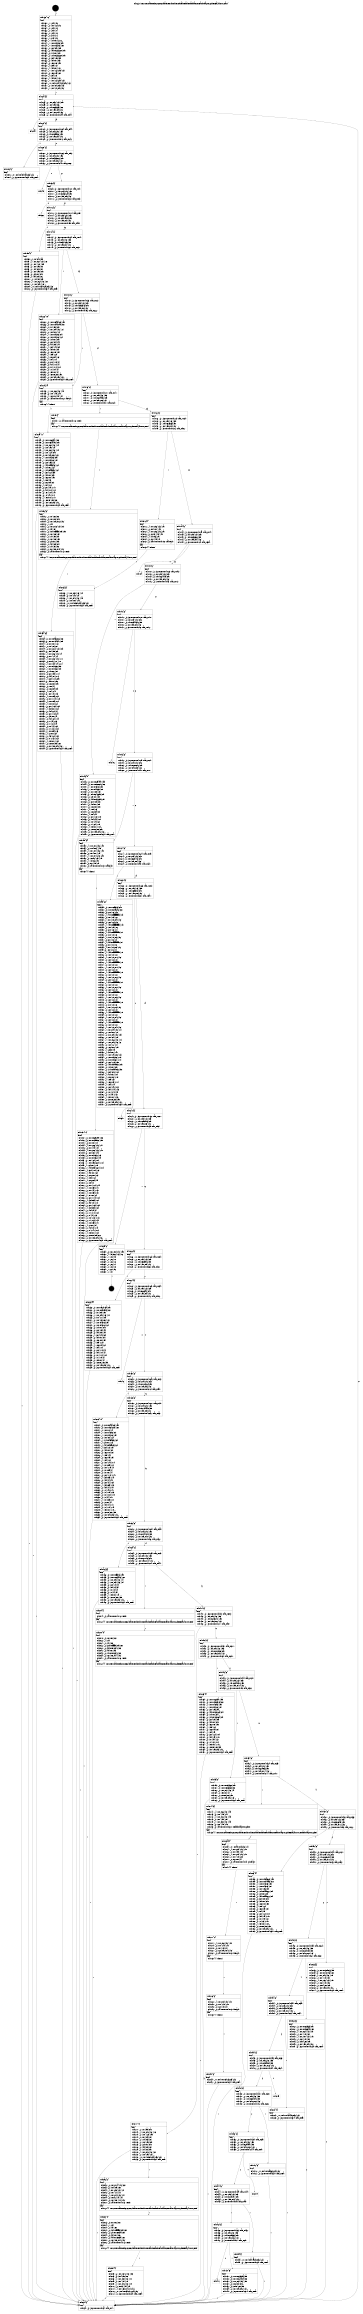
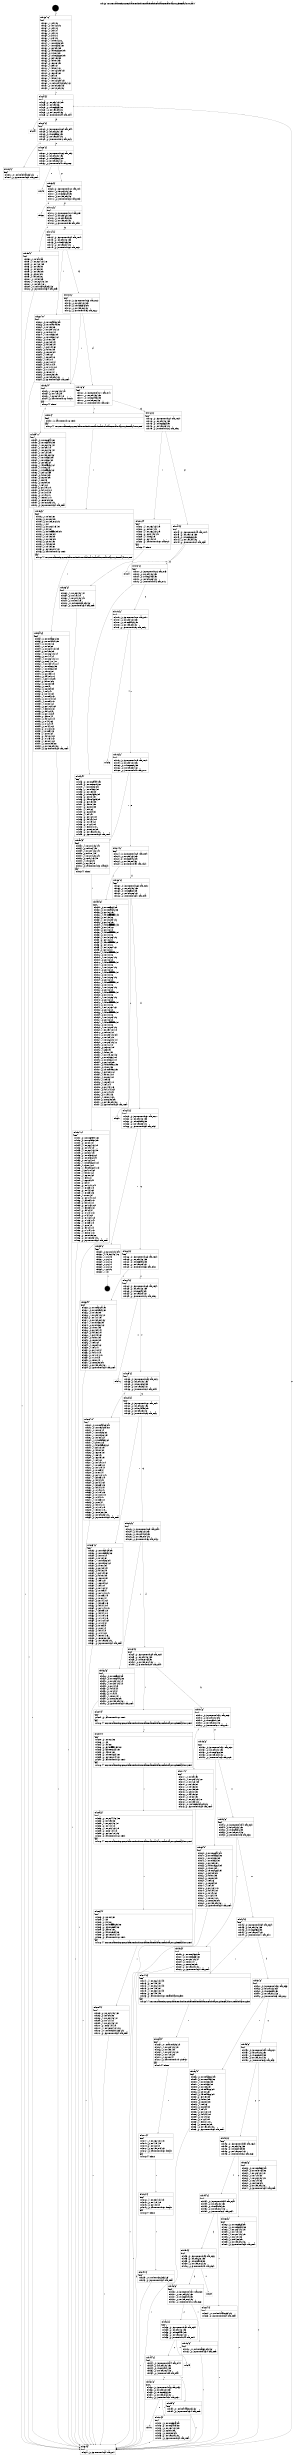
node "0x4022d3 [137]": added
edge "0x402117 [42]" -> "0x4020a6 [31]": now "0x40207e [40]" -> "0x4020a6 [31]"
